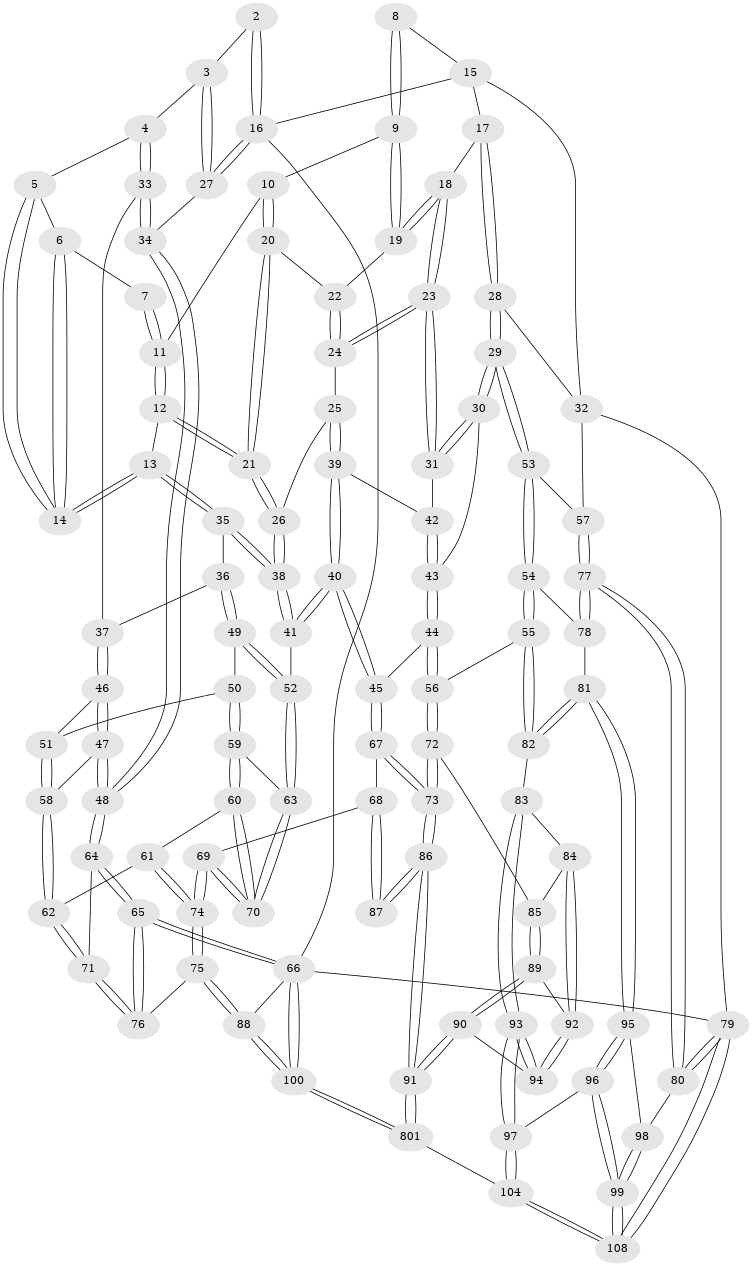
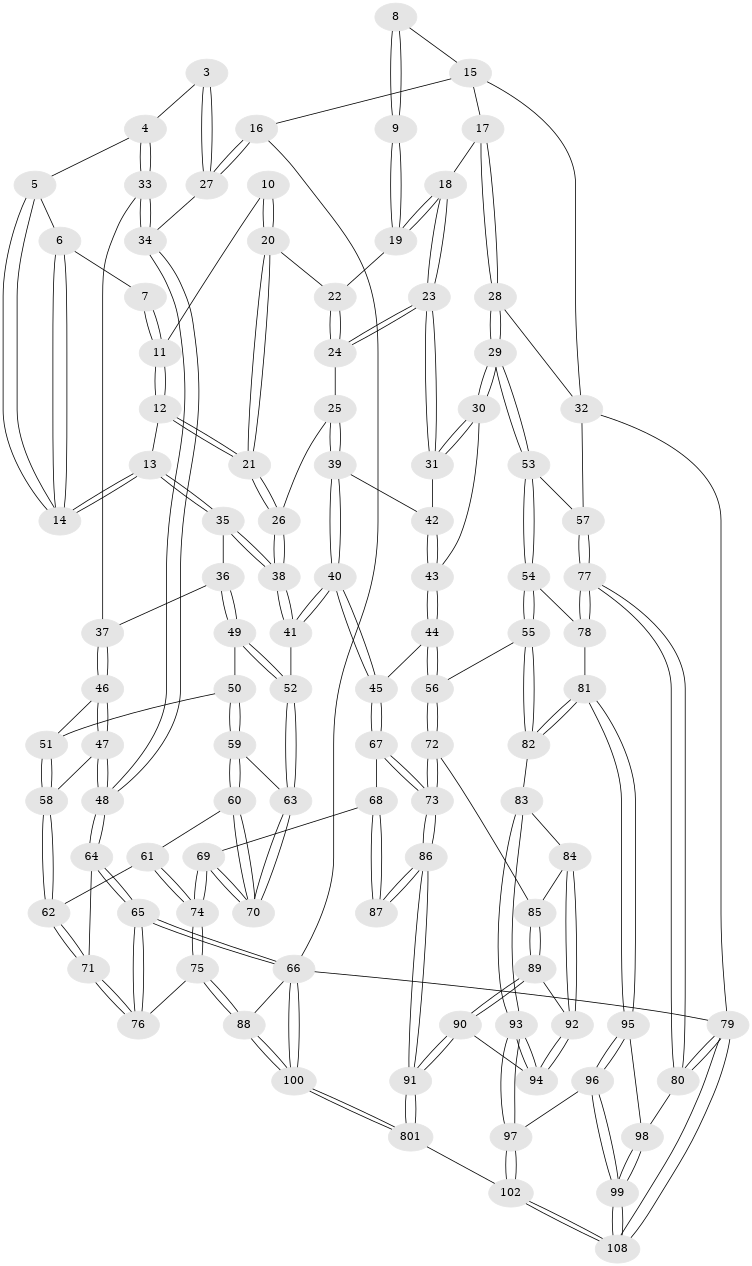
node "2": removed
edge "9" -- "10": removed
node "104": label "104" -> "102"
